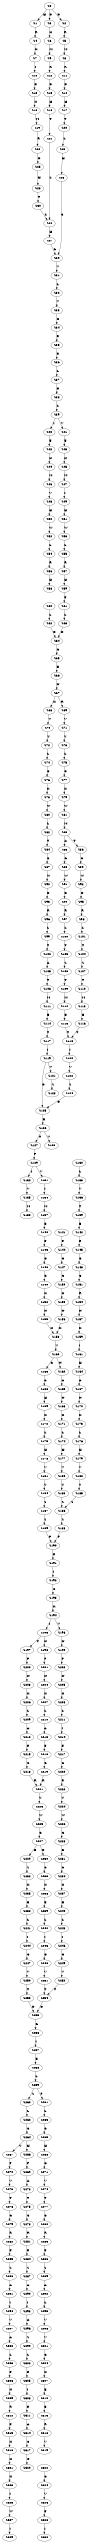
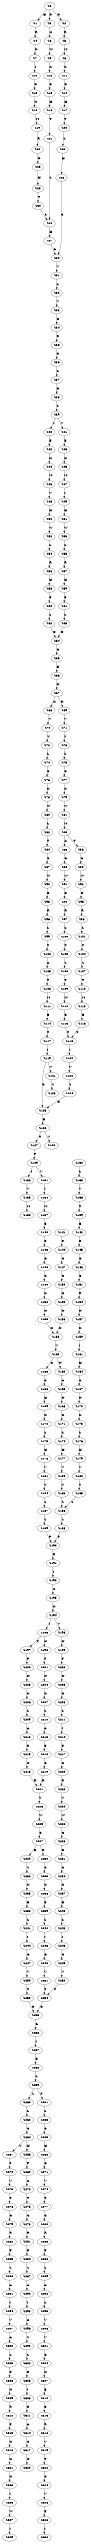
edge "S58" -> "S60": added, label "F"
edge "S319" -> "S322": added, label "T"
